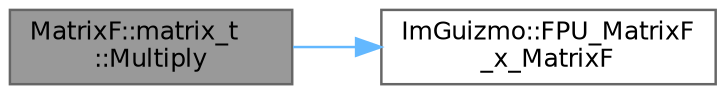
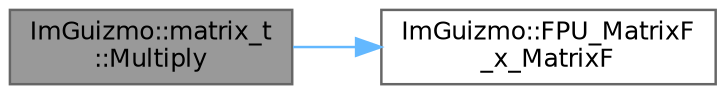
node "MatrixF::matrix_t ::Multiply": label "MatrixF::matrix_t ::Multiply" -> "ImGuizmo::matrix_t ::Multiply"
